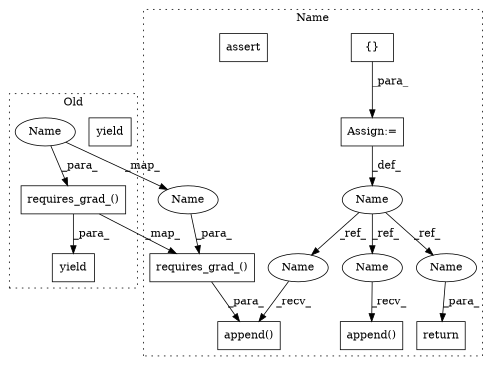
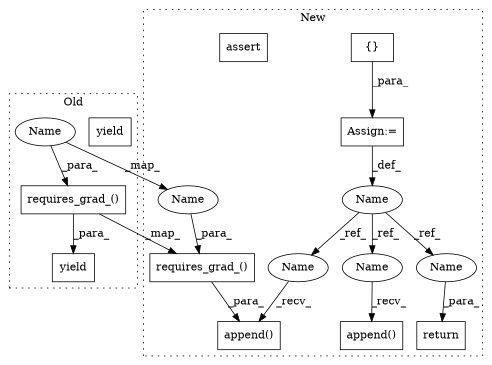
cluster "Name": label "Name" -> "New"
